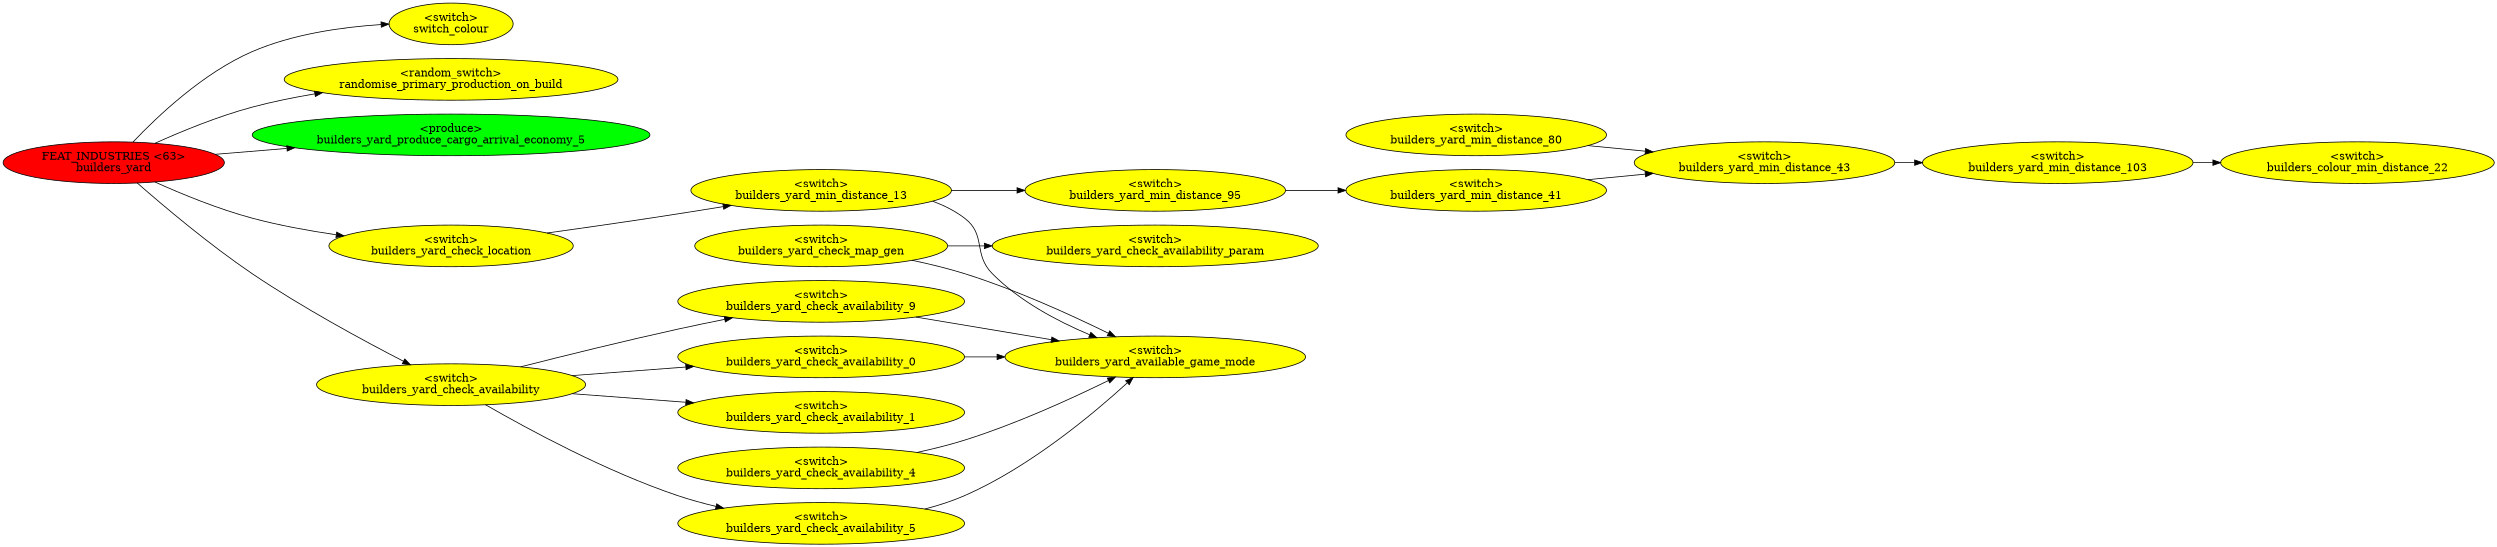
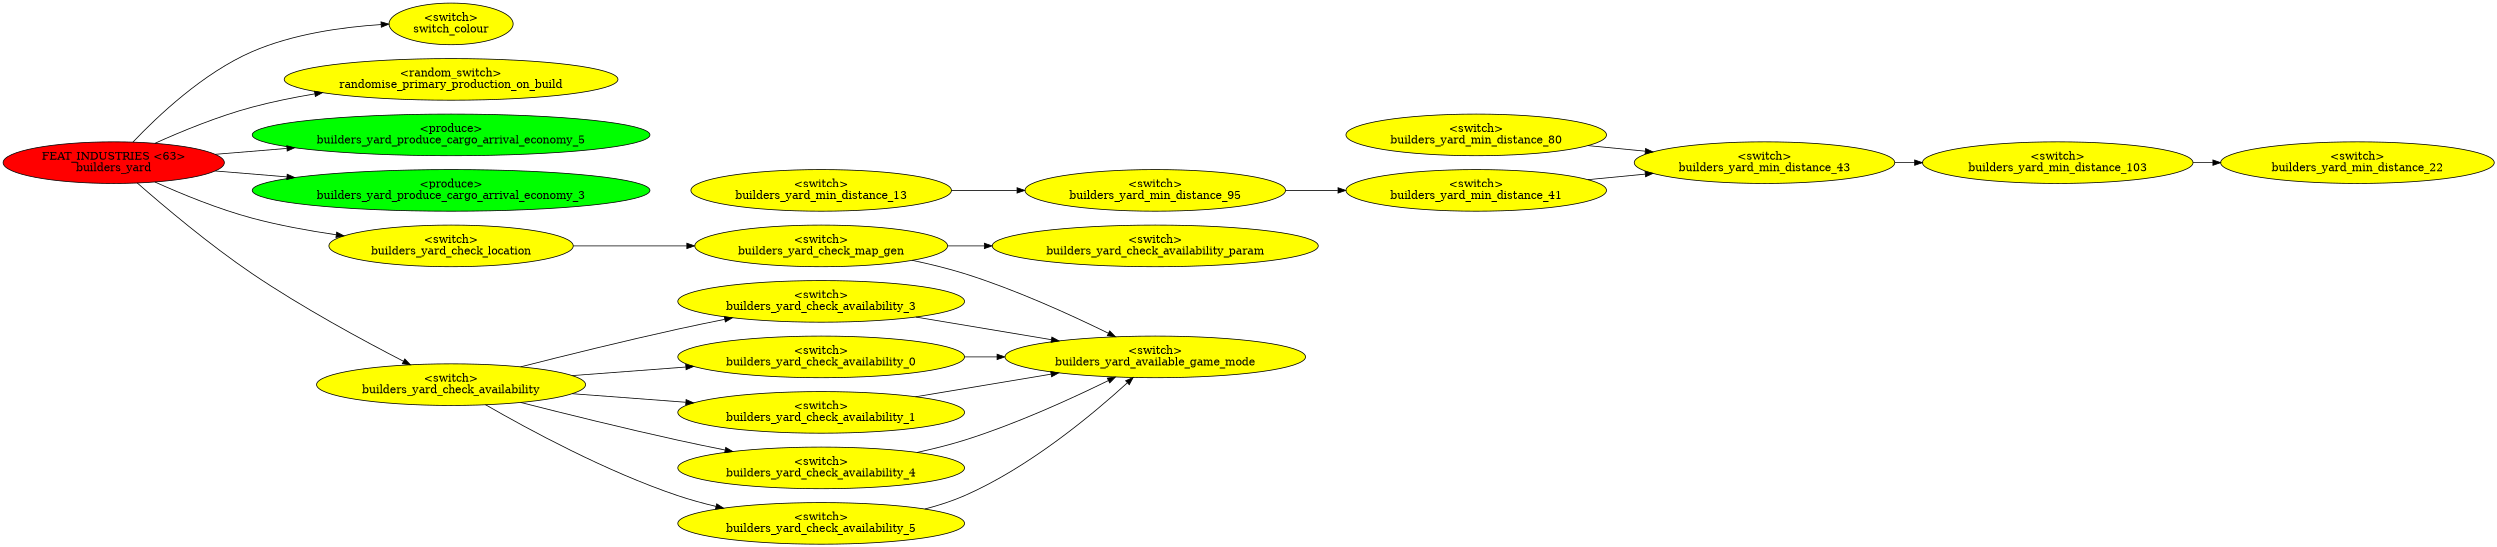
node "<switch> builders_colour_min_distance_22": label "<switch> builders_colour_min_distance_22" -> "<switch> builders_yard_min_distance_22"
node "<produce> builders_yard_produce_cargo_arrival_economy_3": added
edge "<switch> builders_yard_check_location" -> "<switch> builders_yard_min_distance_13": now "<switch> builders_yard_check_location" -> "<switch> builders_yard_check_map_gen"
edge "<switch> builders_yard_min_distance_13" -> "<switch> builders_yard_available_game_mode": now "<switch> builders_yard_check_availability_1" -> "<switch> builders_yard_available_game_mode"
node "<switch> builders_yard_check_availability_9": label "<switch> builders_yard_check_availability_9" -> "<switch> builders_yard_check_availability_3"
edge "<switch> builders_yard_check_availability" -> "<switch> builders_yard_check_availability_4": added
